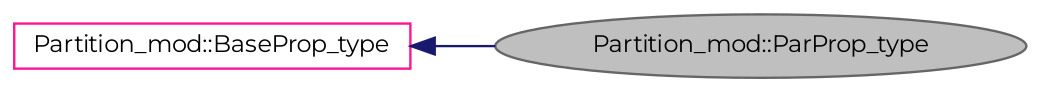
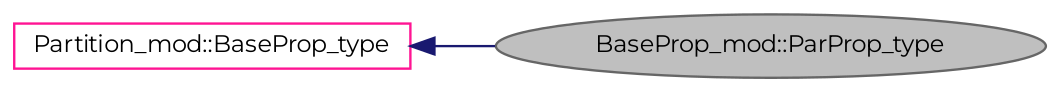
node "Partition_mod::ParProp_type": label "Partition_mod::ParProp_type" -> "BaseProp_mod::ParProp_type"
